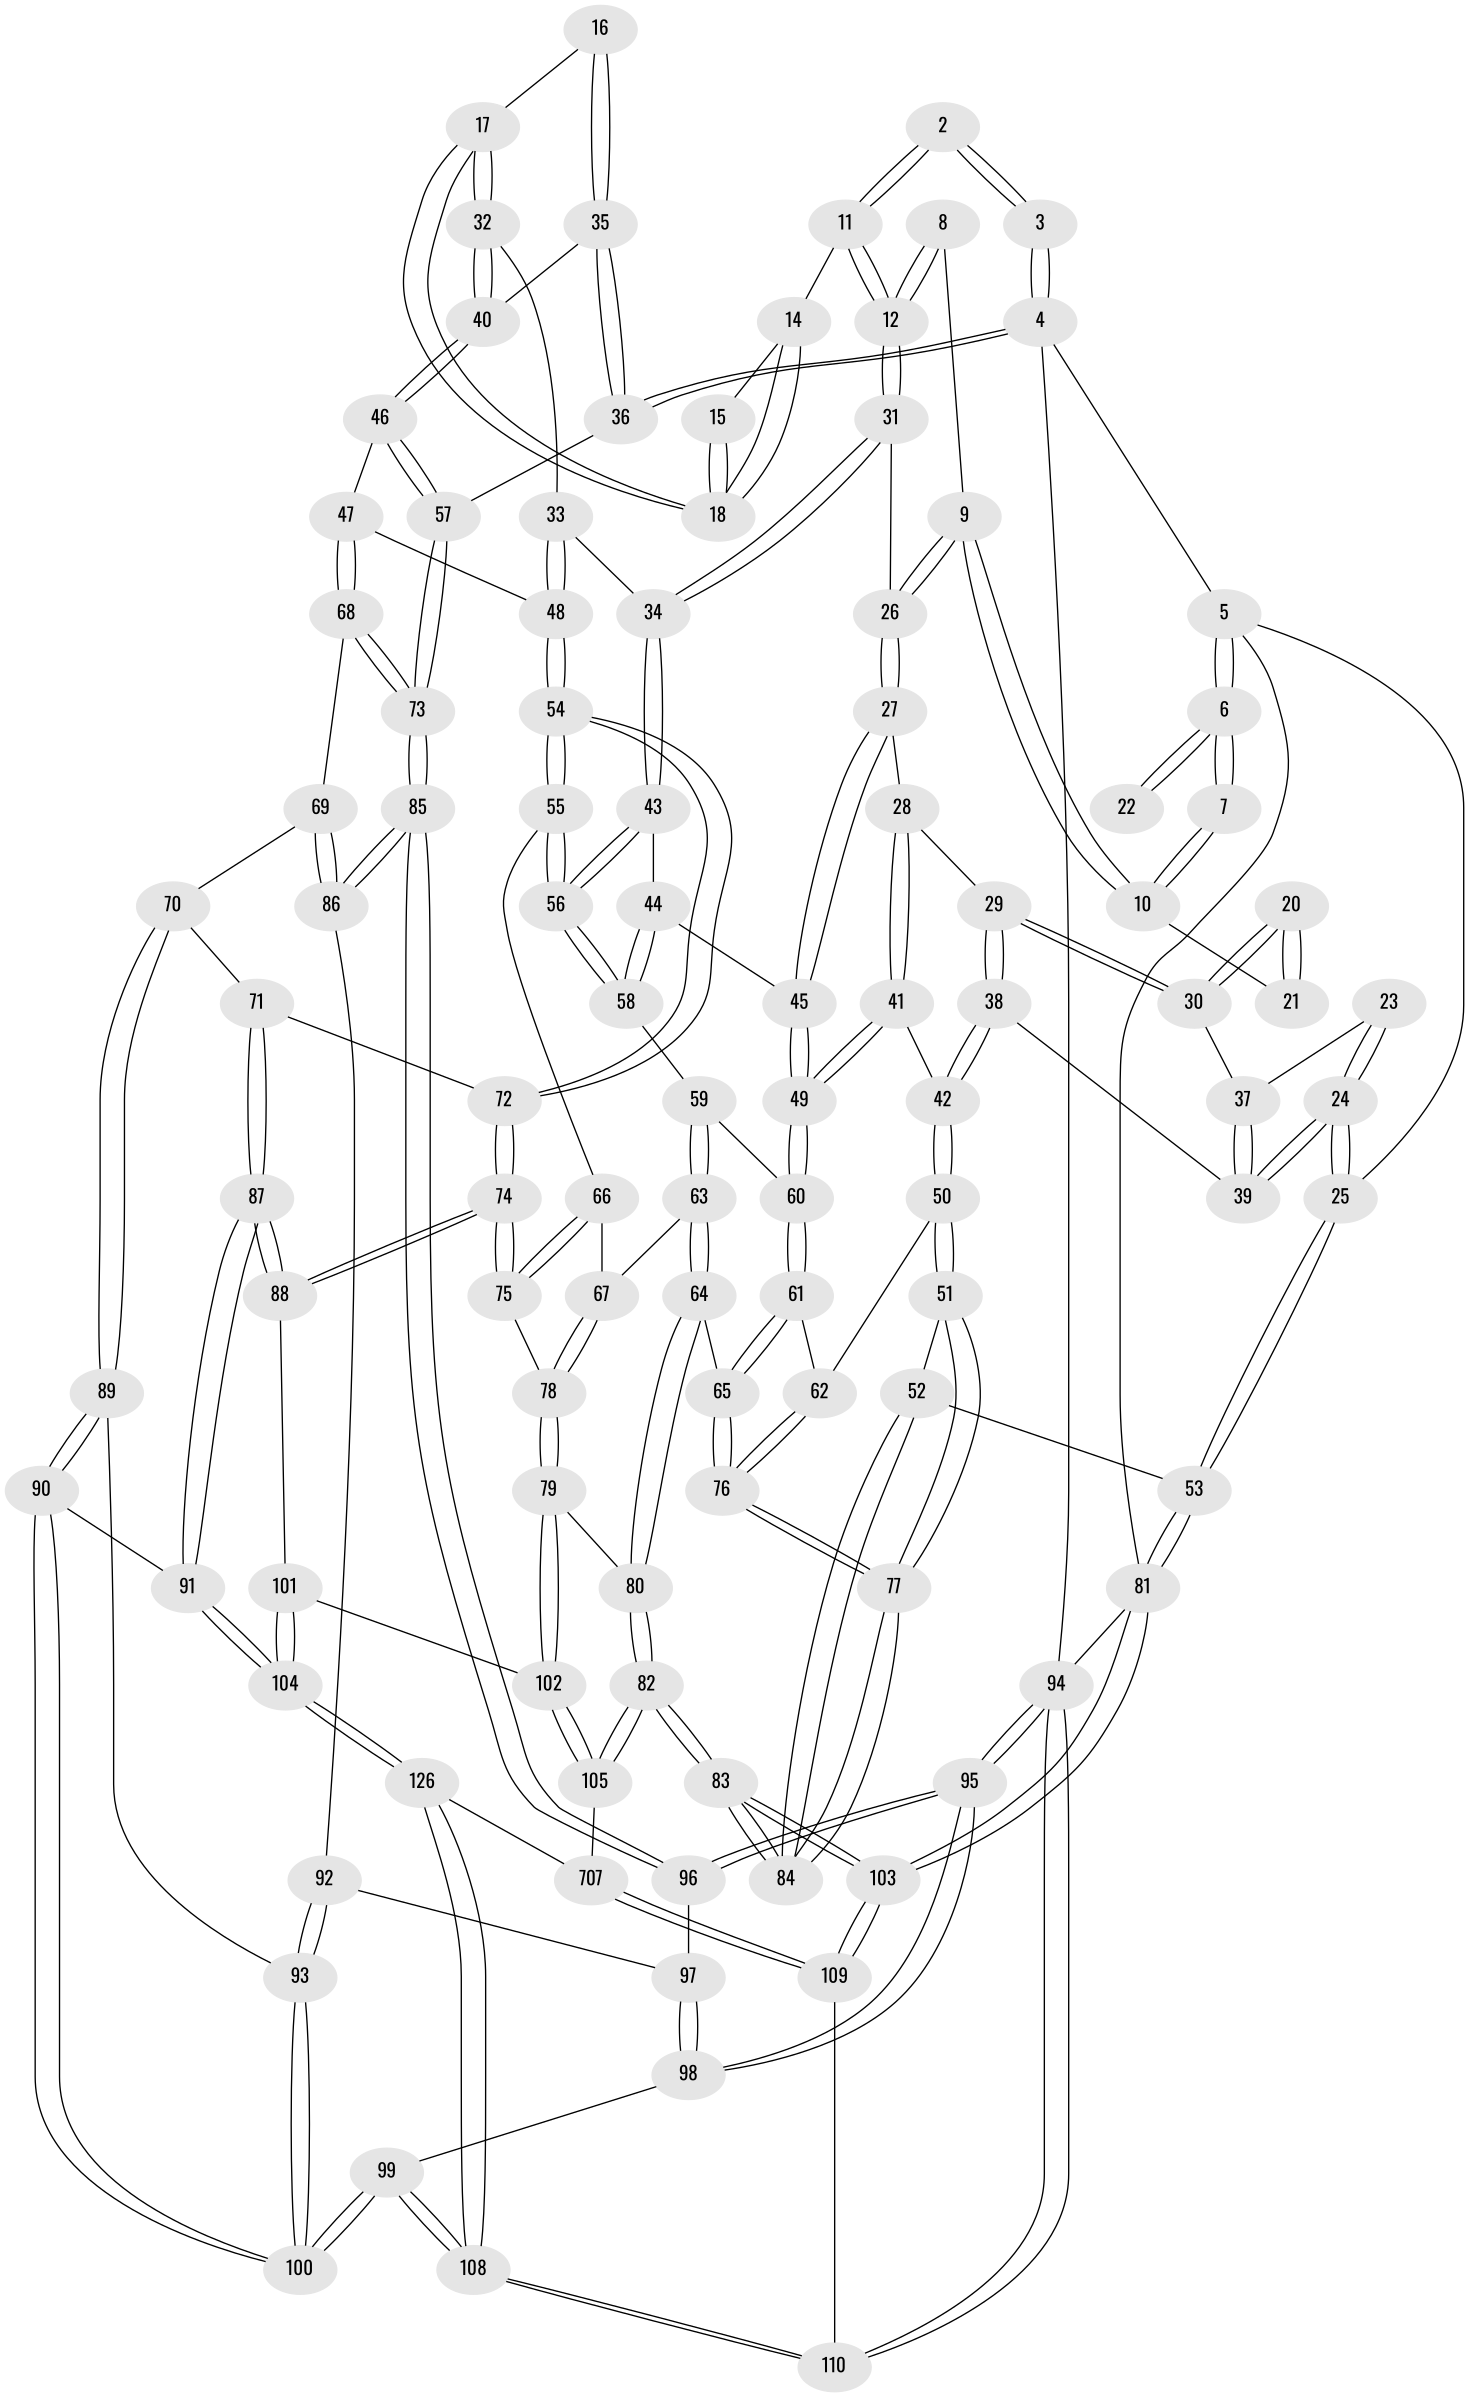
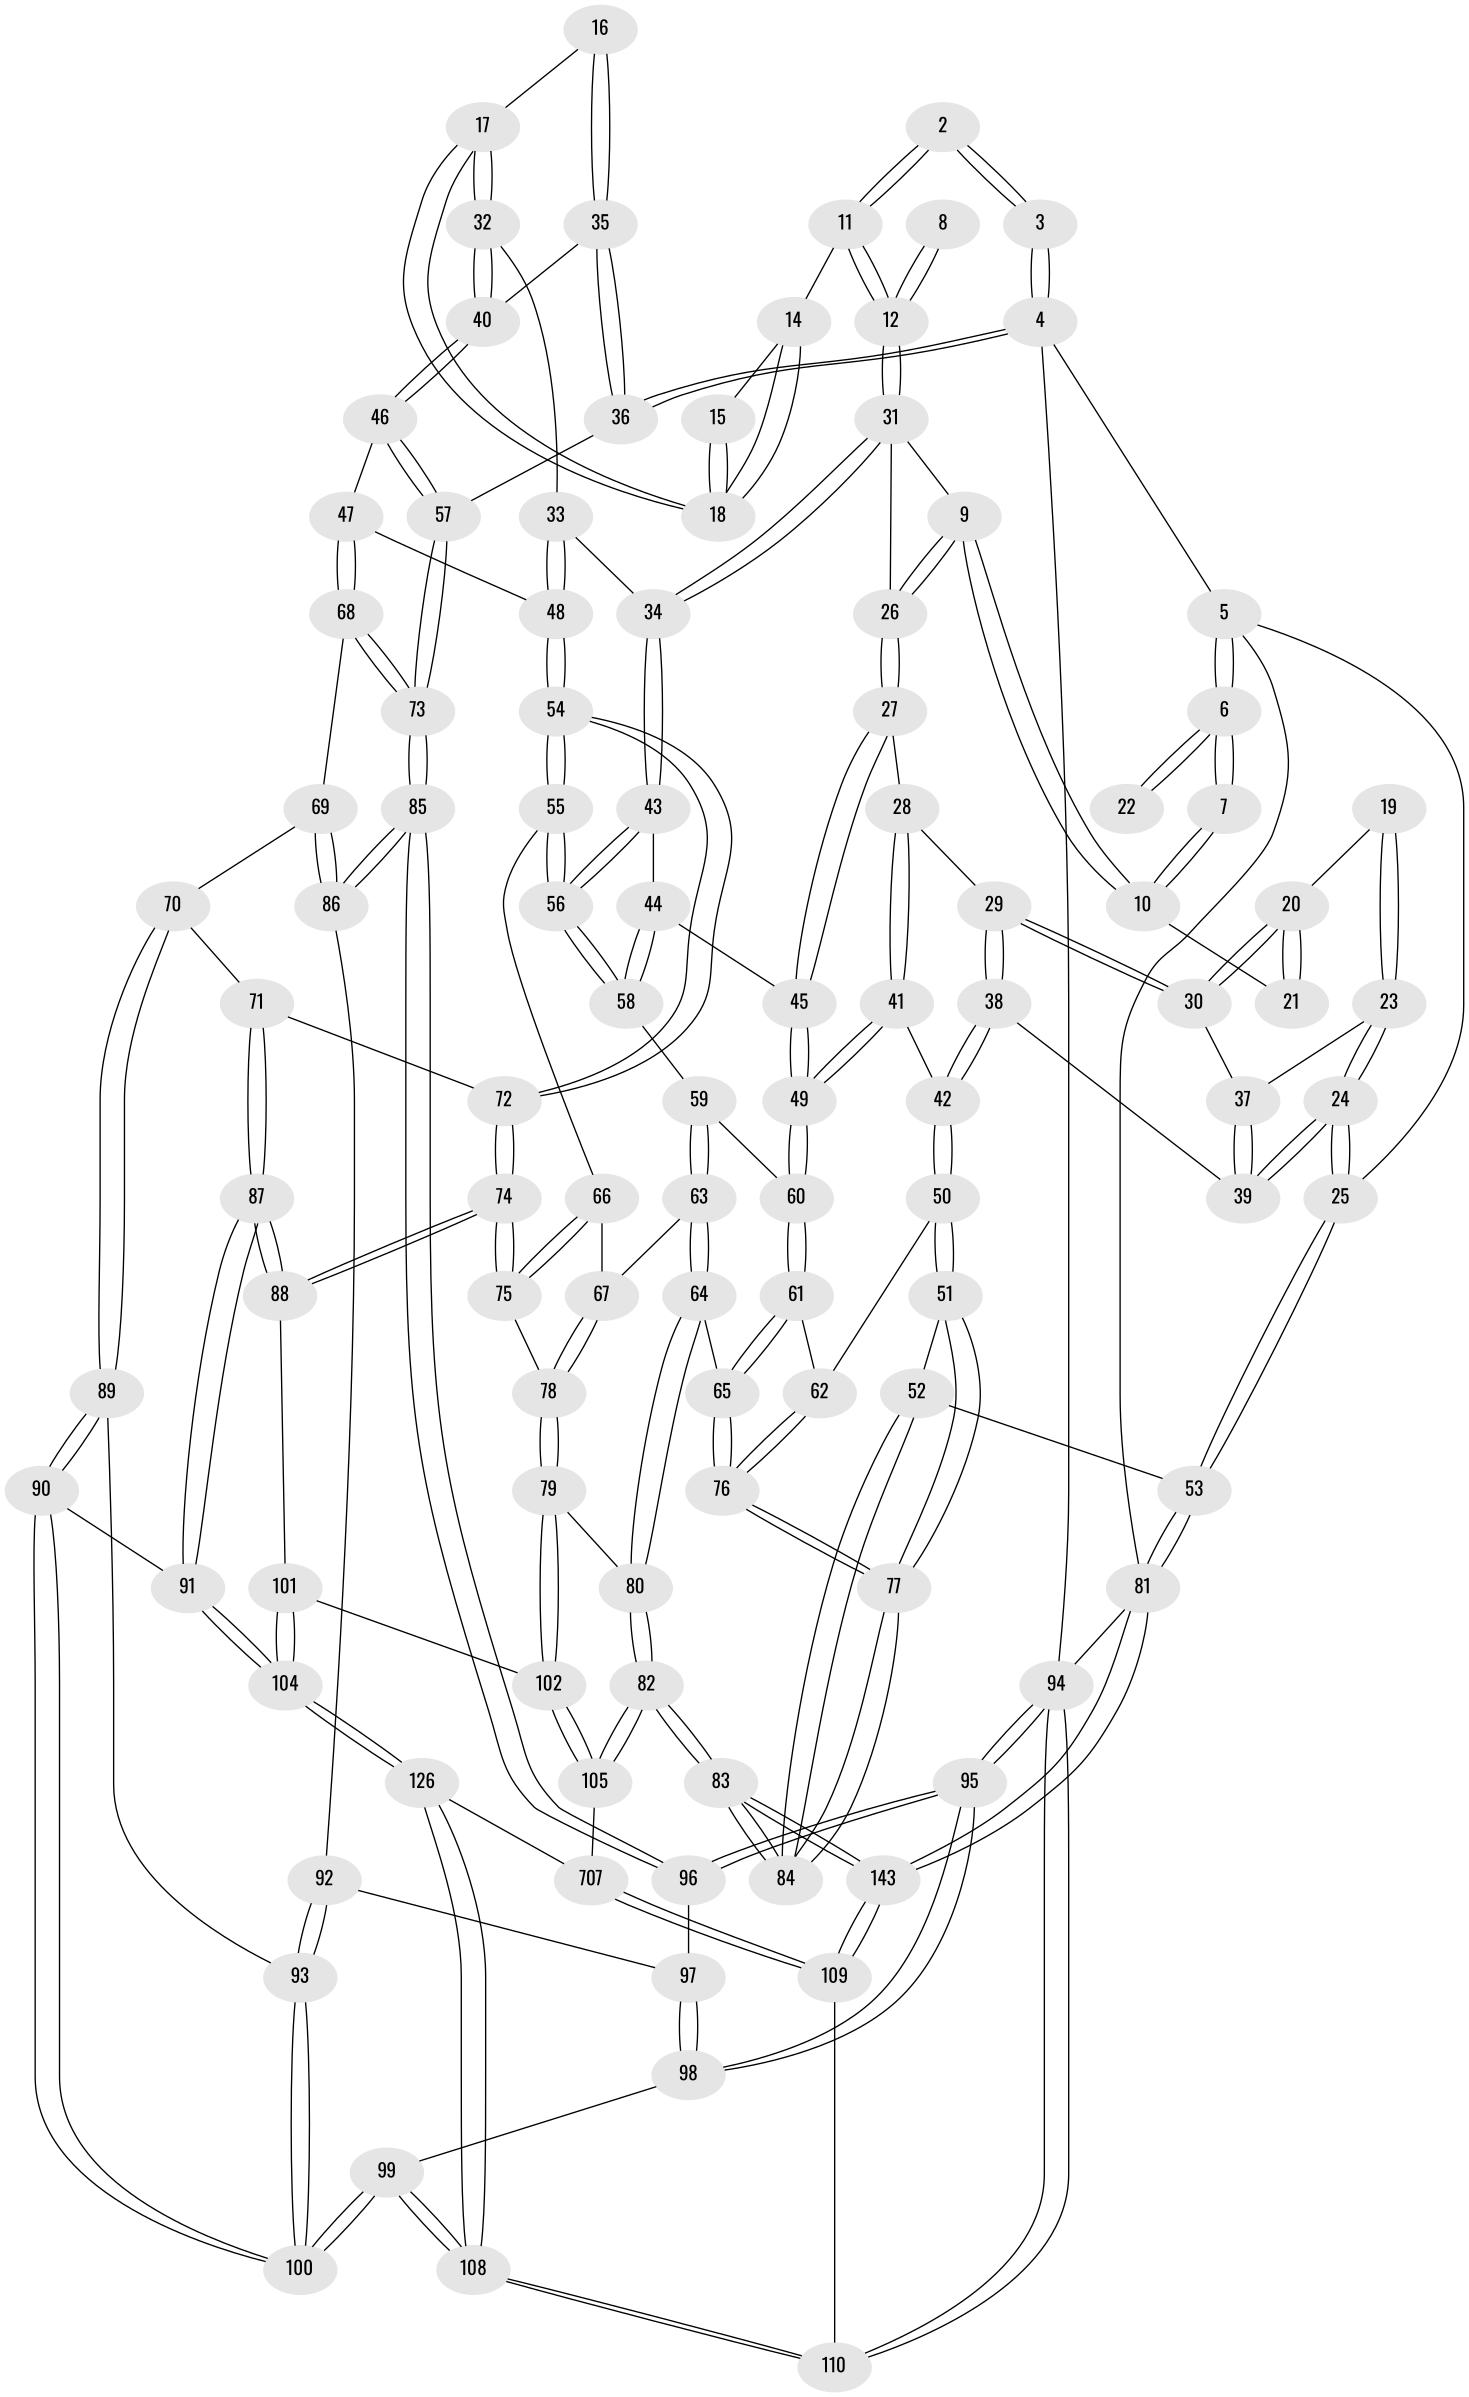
edge "8" -- "9": now "31" -- "9"
node "19": added
node "103": label "103" -> "143"
